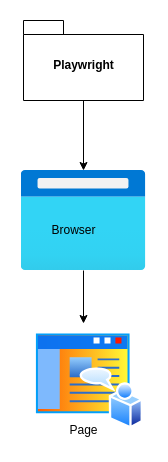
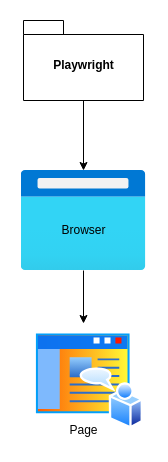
node "Browser": moved (74, 231) -> (84, 231)
